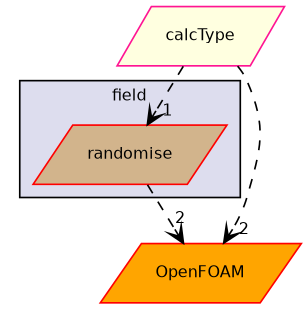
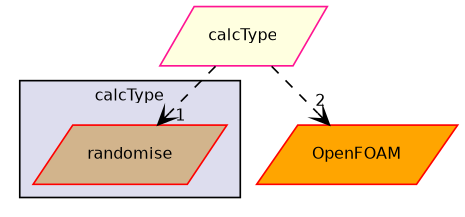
cluster "field": label "field" -> "calcType"
edge "randomise" -> "OpenFOAM": removed
